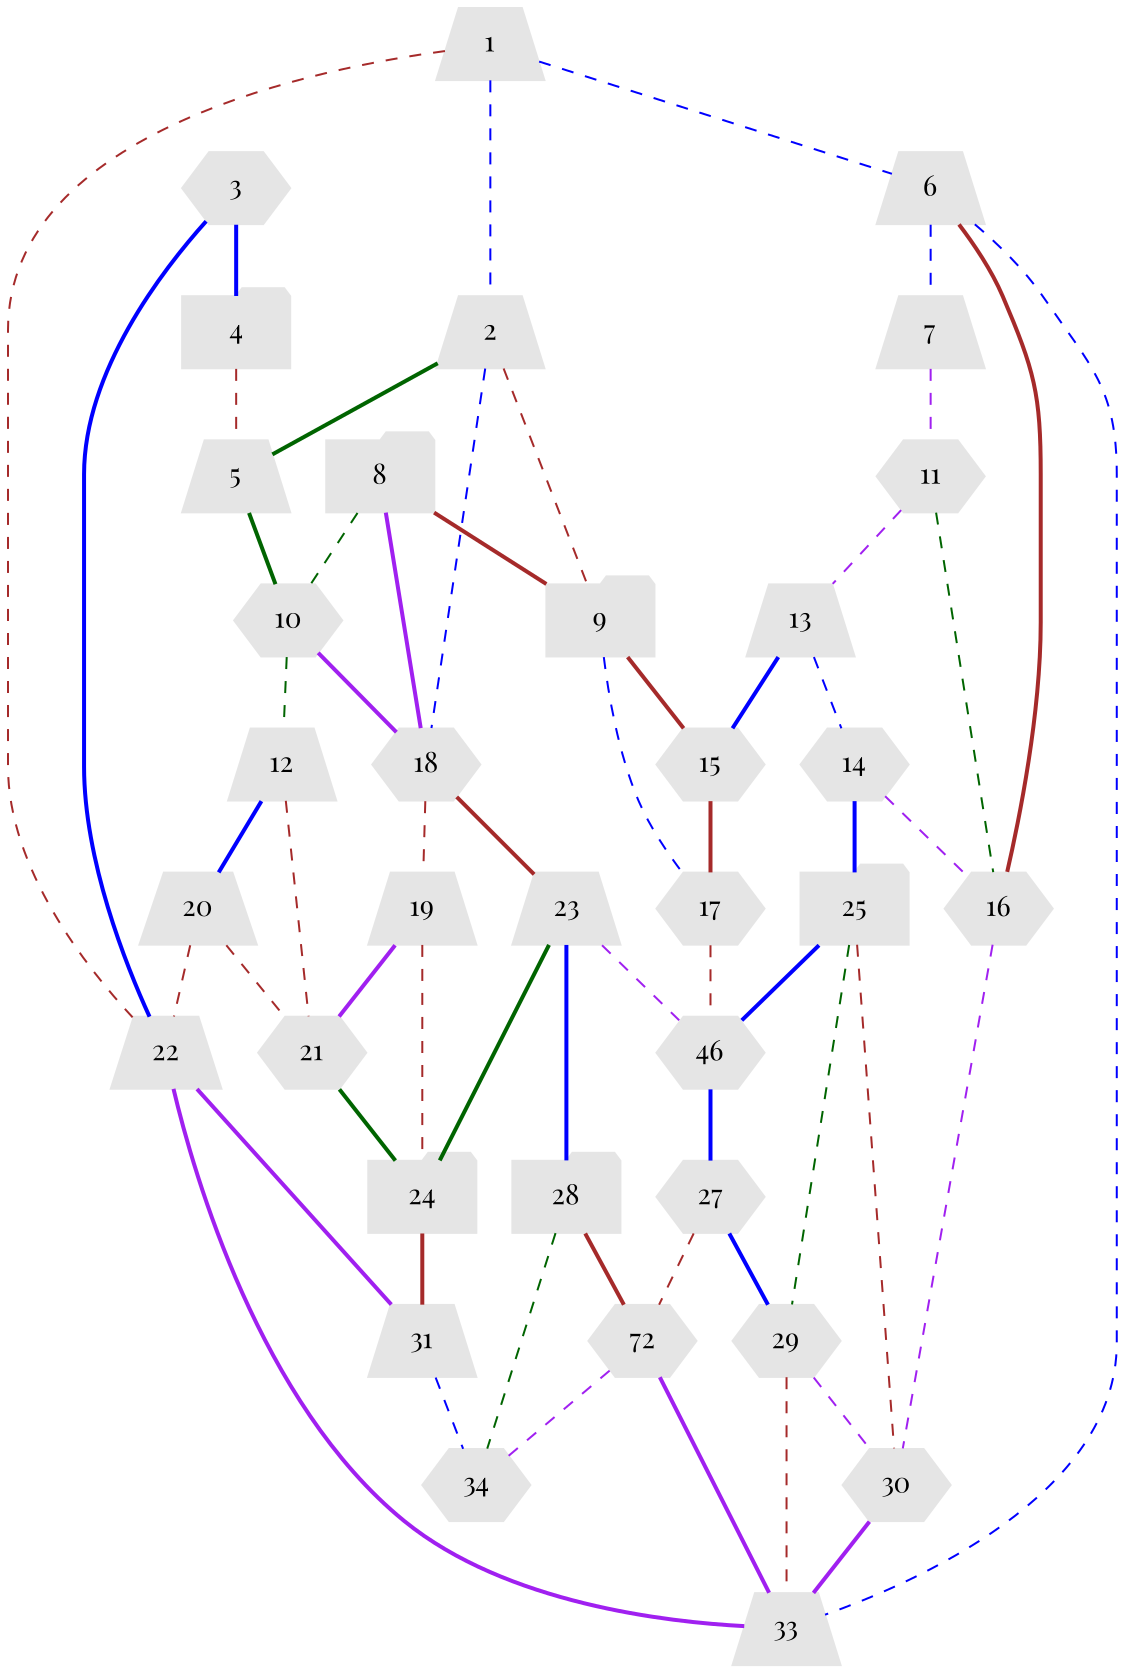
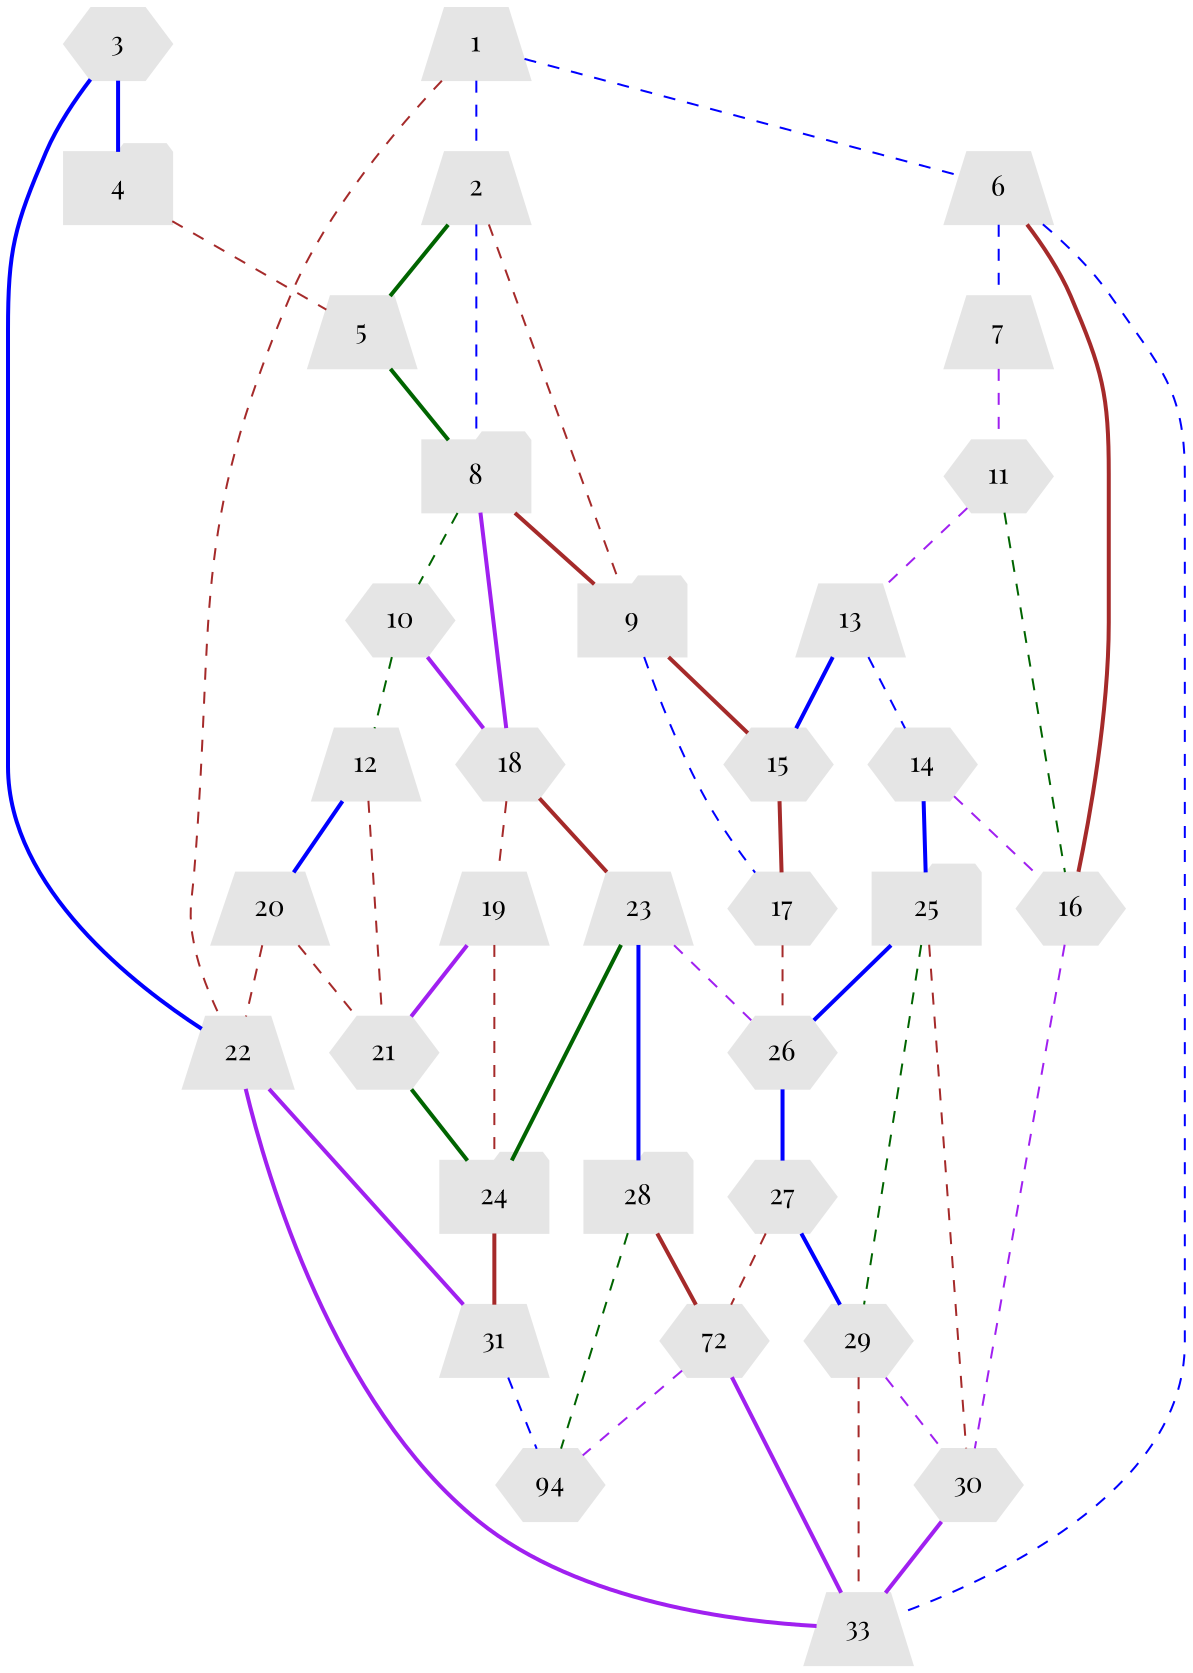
edge "2" -- "18": now "2" -- "8"
edge "5" -- "10": now "5" -- "8"
node "46": label "46" -> "26"
node "34": label "34" -> "94"
